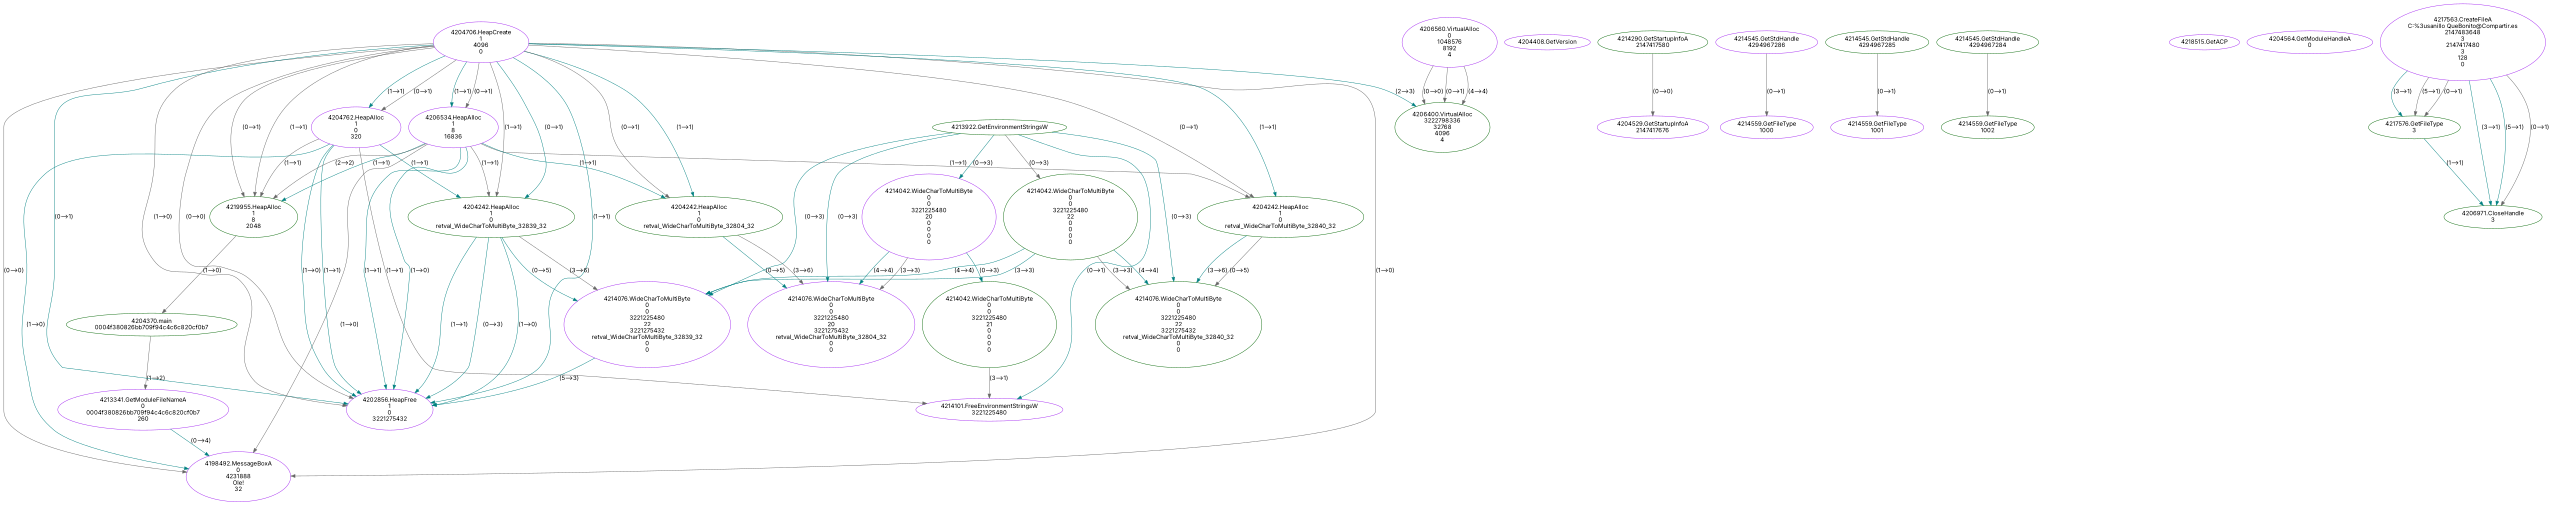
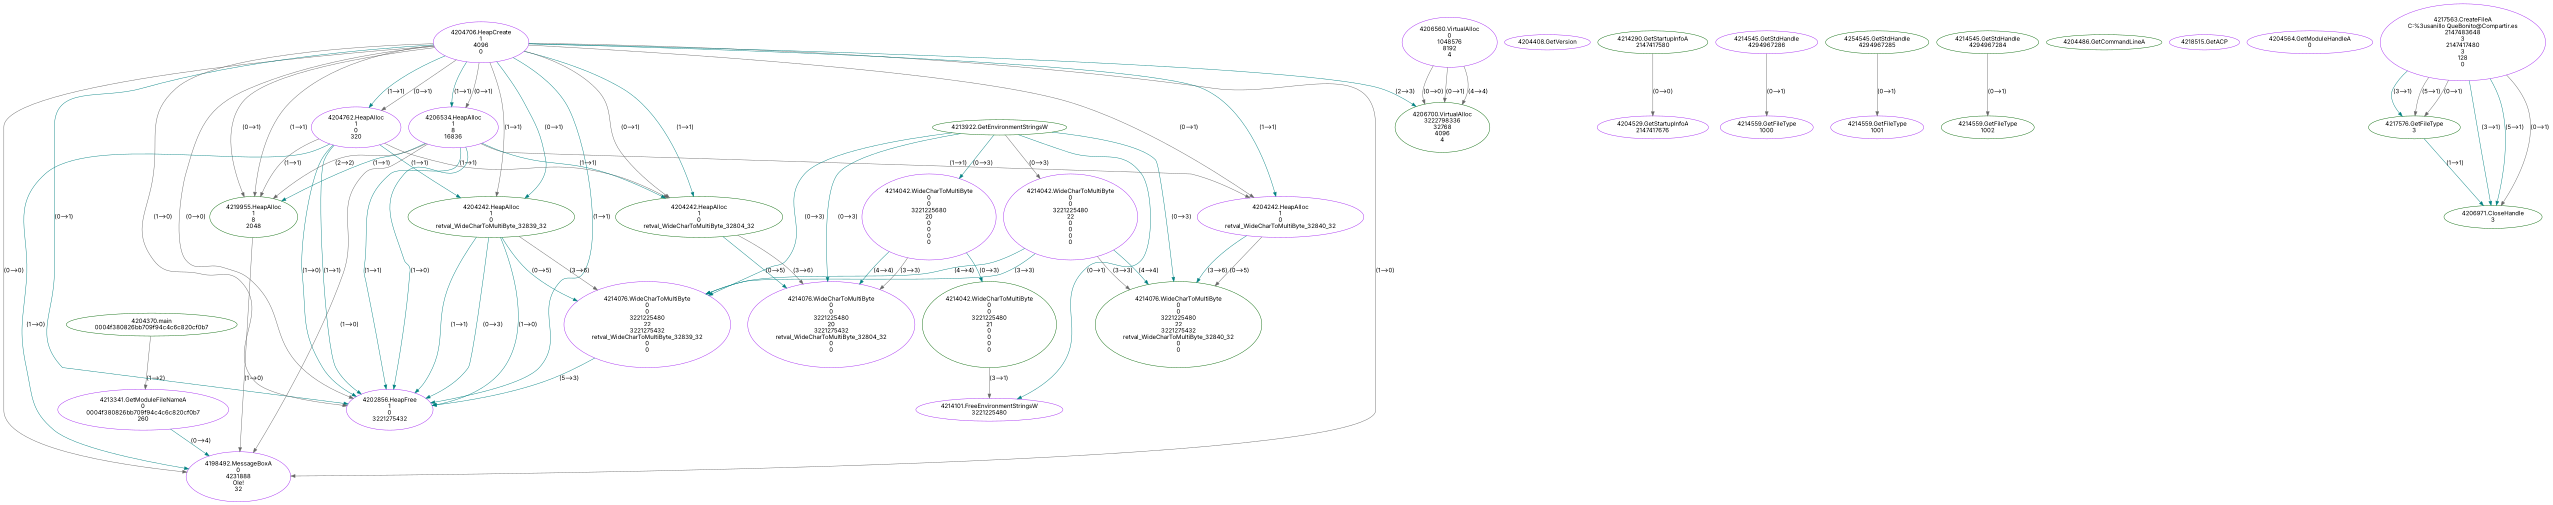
node "4214545.GetStdHandle 4294967285": label "4214545.GetStdHandle 4294967285" -> "4254545.GetStdHandle 4294967285"
node "4204486.GetCommandLineA": added
node "4206400.VirtualAlloc 3222798336 32768 4096 4": label "4206400.VirtualAlloc 3222798336 32768 4096 4" -> "4206700.VirtualAlloc 3222798336 32768 4096 4"
edge "4206534.HeapAlloc 1 8 16836" -> "4204242.HeapAlloc 1 0 retval_WideCharToMultiByte_32839_32": removed, label "(1-->1)"
node "4214042.WideCharToMultiByte 0 0 3221225480 20 0 0 0 0": label "4214042.WideCharToMultiByte 0 0 3221225480 20 0 0 0 0" -> "4214042.WideCharToMultiByte 0 0 3221225680 20 0 0 0 0"
node "4214042.WideCharToMultiByte 0 0 3221225480 22 0 0 0 0": color darkgreen -> purple
node "4204242.HeapAlloc 1 0 retval_WideCharToMultiByte_32840_32": color darkgreen -> purple
edge "4219955.HeapAlloc 1 8 2048" -> "4204370.main 0004f380826bb709f94c4c6c820cf0b7": now "4219955.HeapAlloc 1 8 2048" -> "4198492.MessageBoxA 0 4231888 Ole! 32"
edge "4204762.HeapAlloc 1 0 320" -> "4214101.FreeEnvironmentStringsW 3221225480": now "4204762.HeapAlloc 1 0 320" -> "4204242.HeapAlloc 1 0 retval_WideCharToMultiByte_32804_32"
